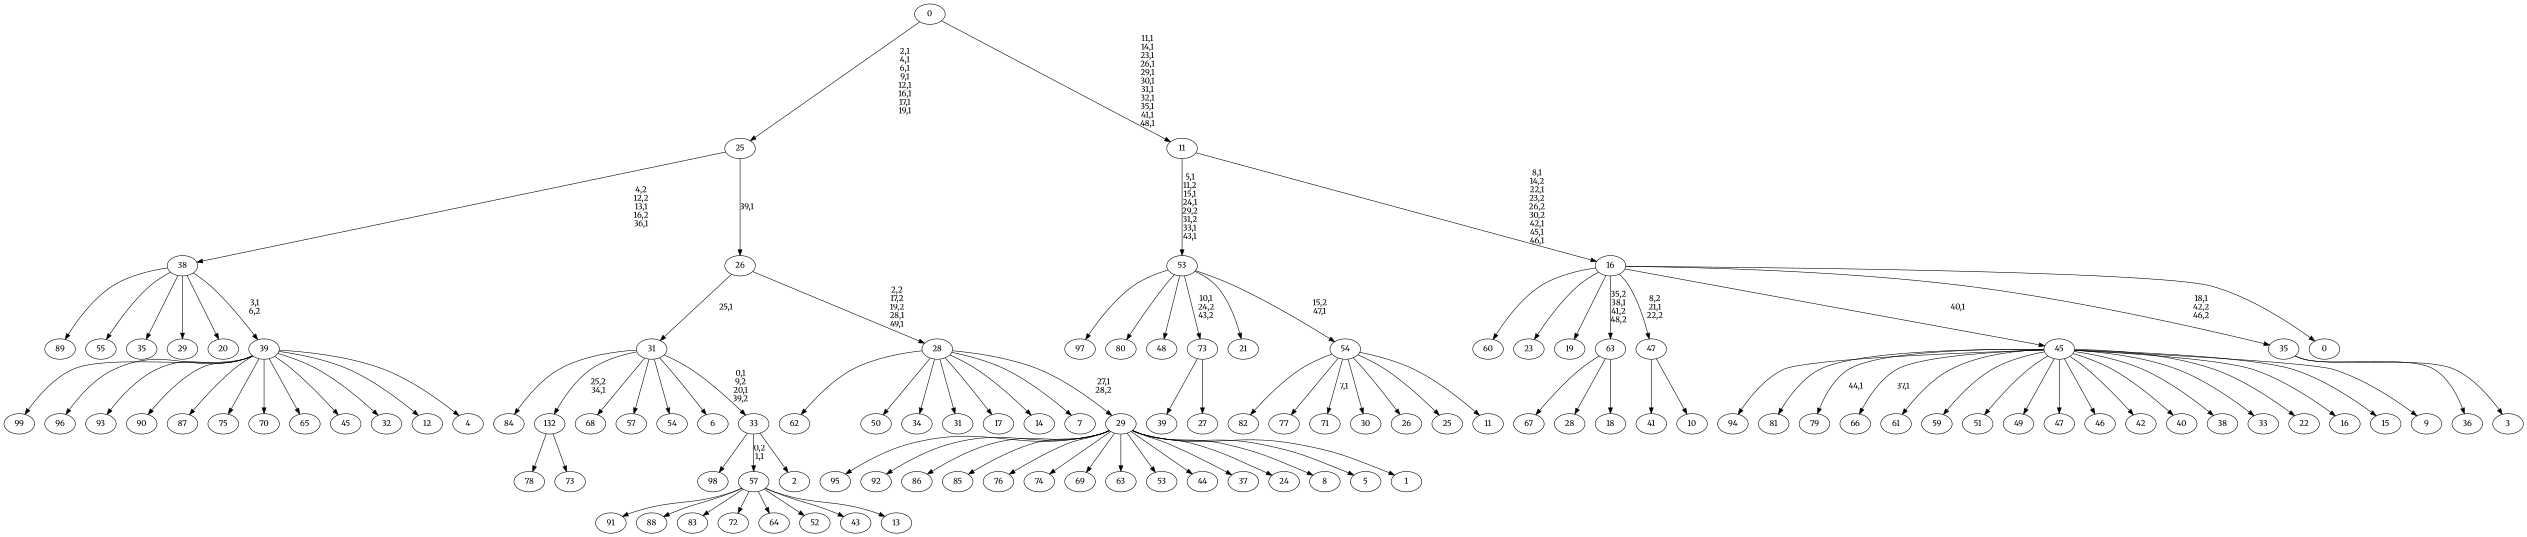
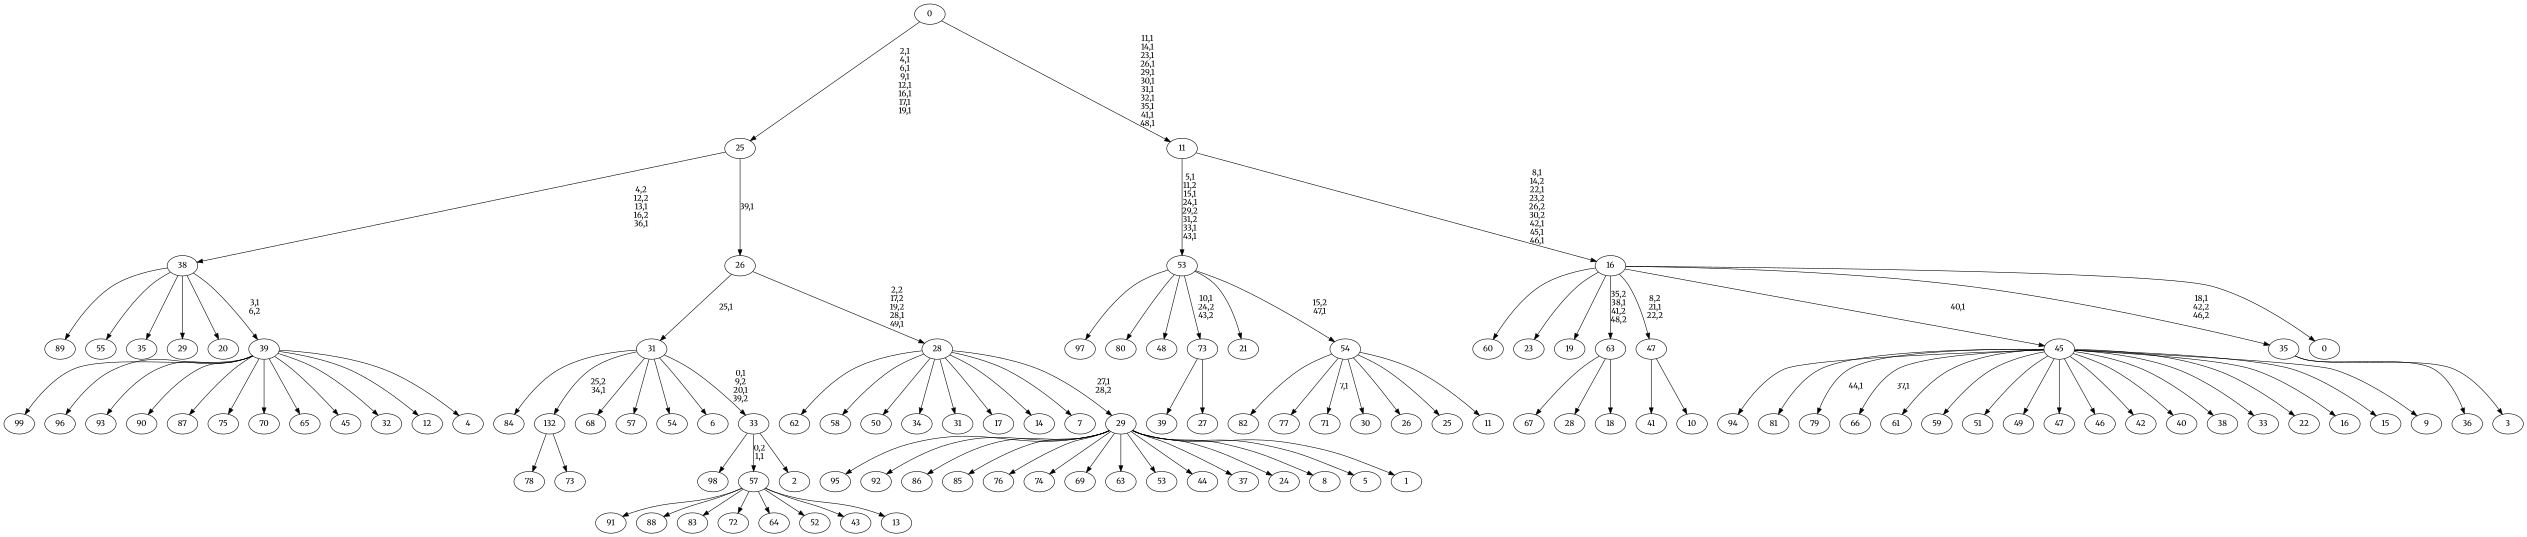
node "58": added
